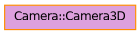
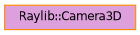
node "Camera::Camera3D": label "Camera::Camera3D" -> "Raylib::Camera3D"
